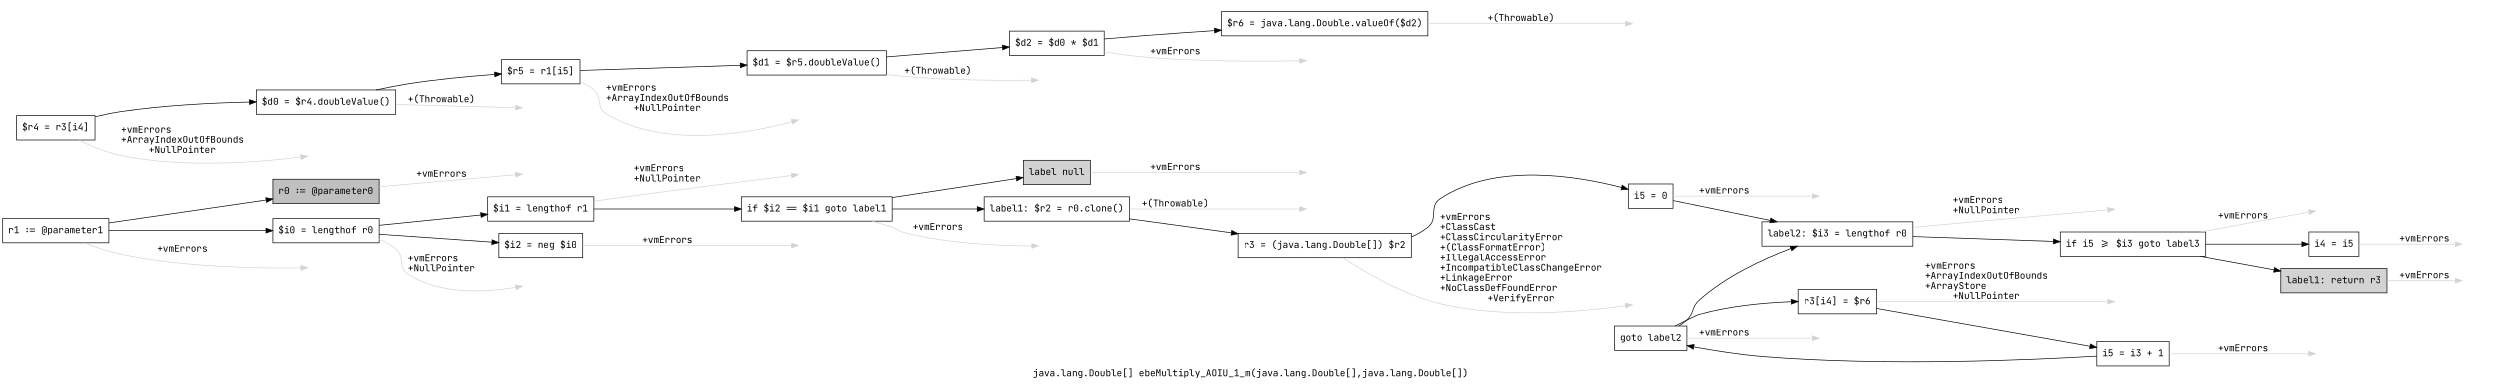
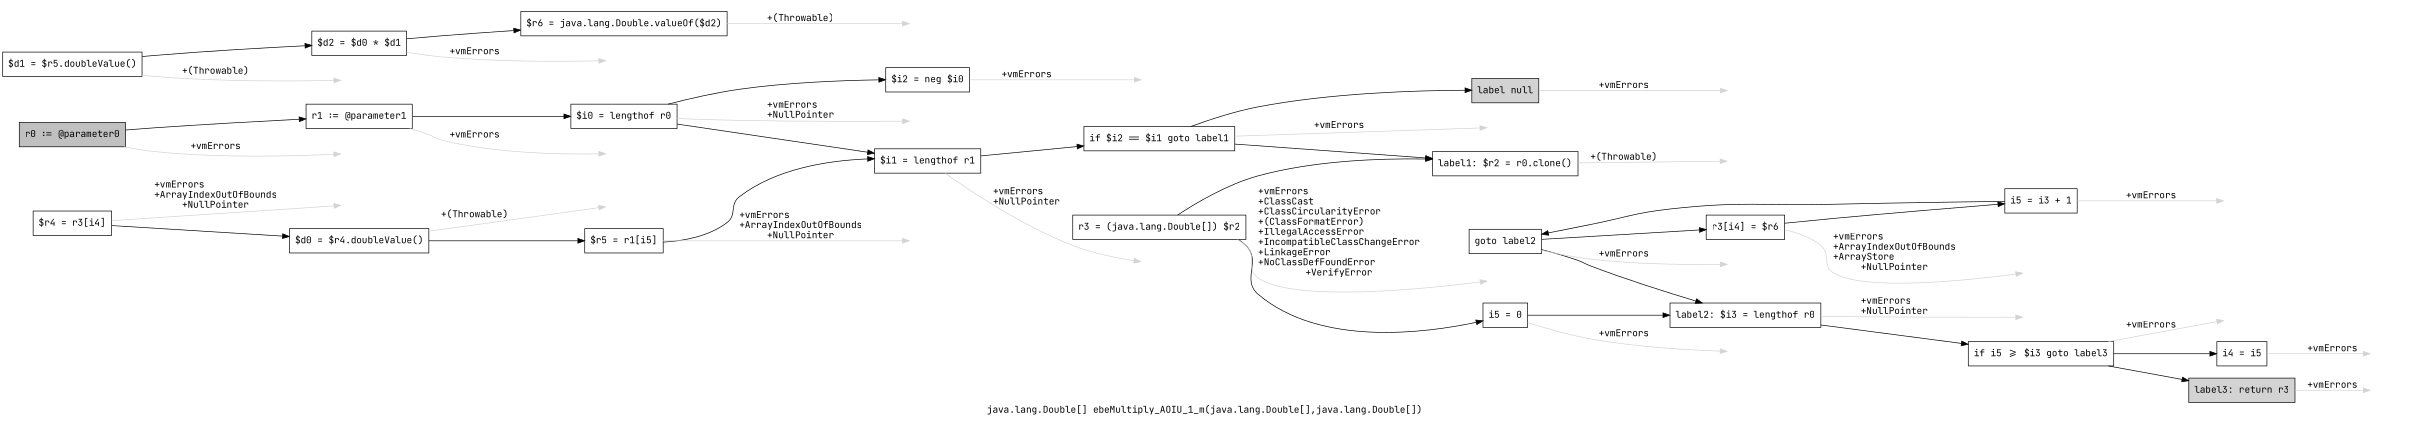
edge "$r5 = r1[i5]" -> "$d1 = $r5.doubleValue()": now "$r5 = r1[i5]" -> "$i1 = lengthof r1"
edge "r1 := @parameter1" -> "r0 := @parameter0": reversed
edge "label1: $r2 = r0.clone()" -> "r3 = (java.lang.Double[]) $r2": reversed
node "label1: return r3": label "label1: return r3" -> "label3: return r3"
